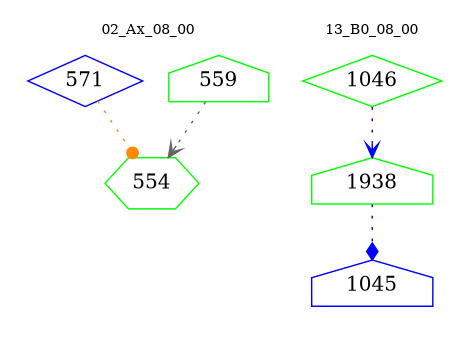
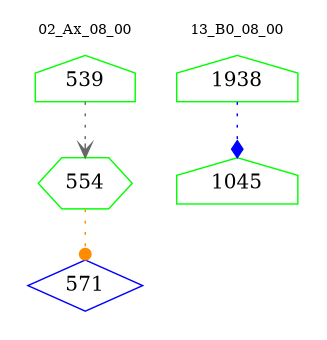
node "559": label "559" -> "539"
node "1046": removed
edge "571" -> "554": reversed
node "1045": color blue -> green
